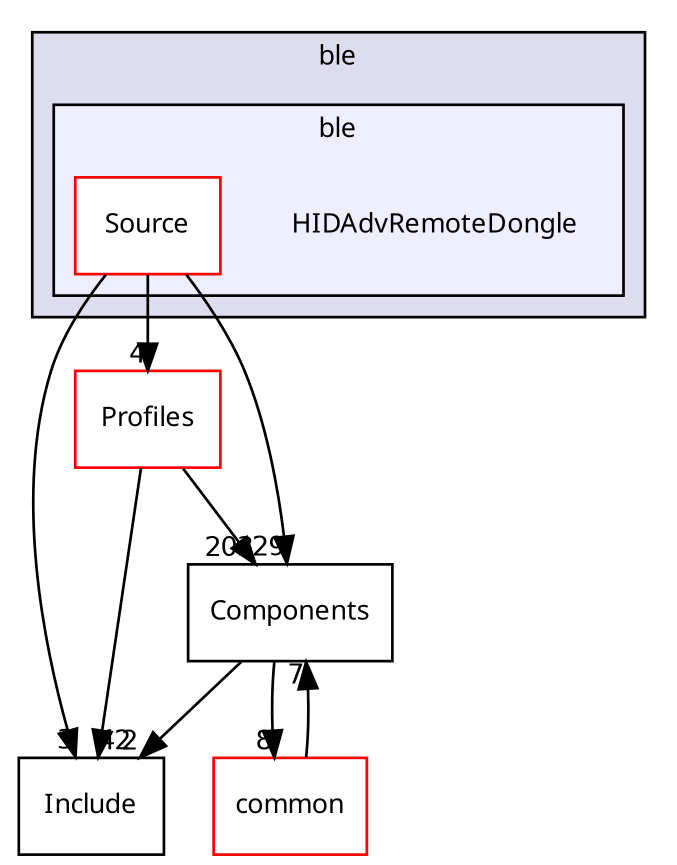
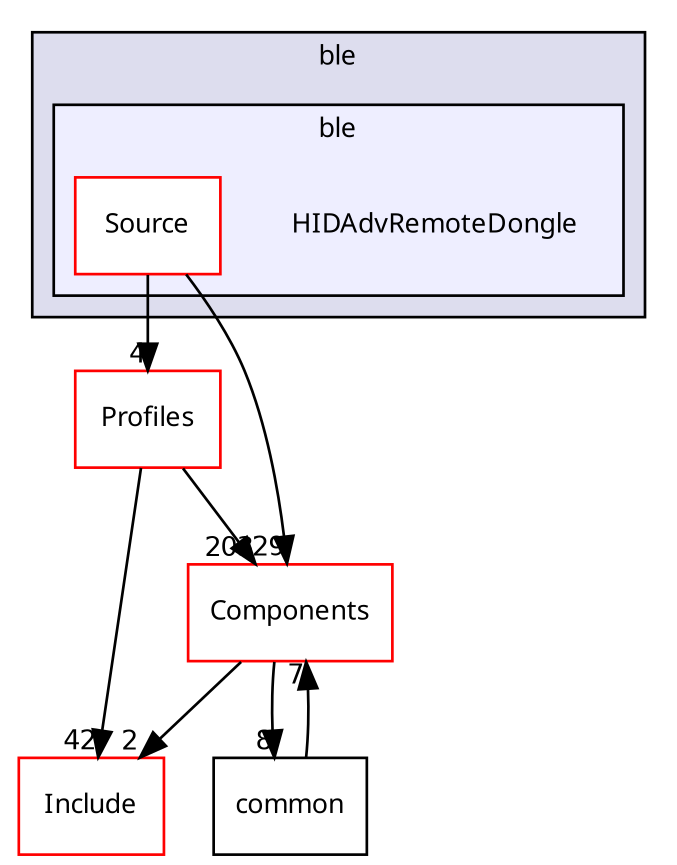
edge "Source" -> "Include": removed
node "Components": color black -> red
node "Include": color black -> red
node "common": color red -> black
